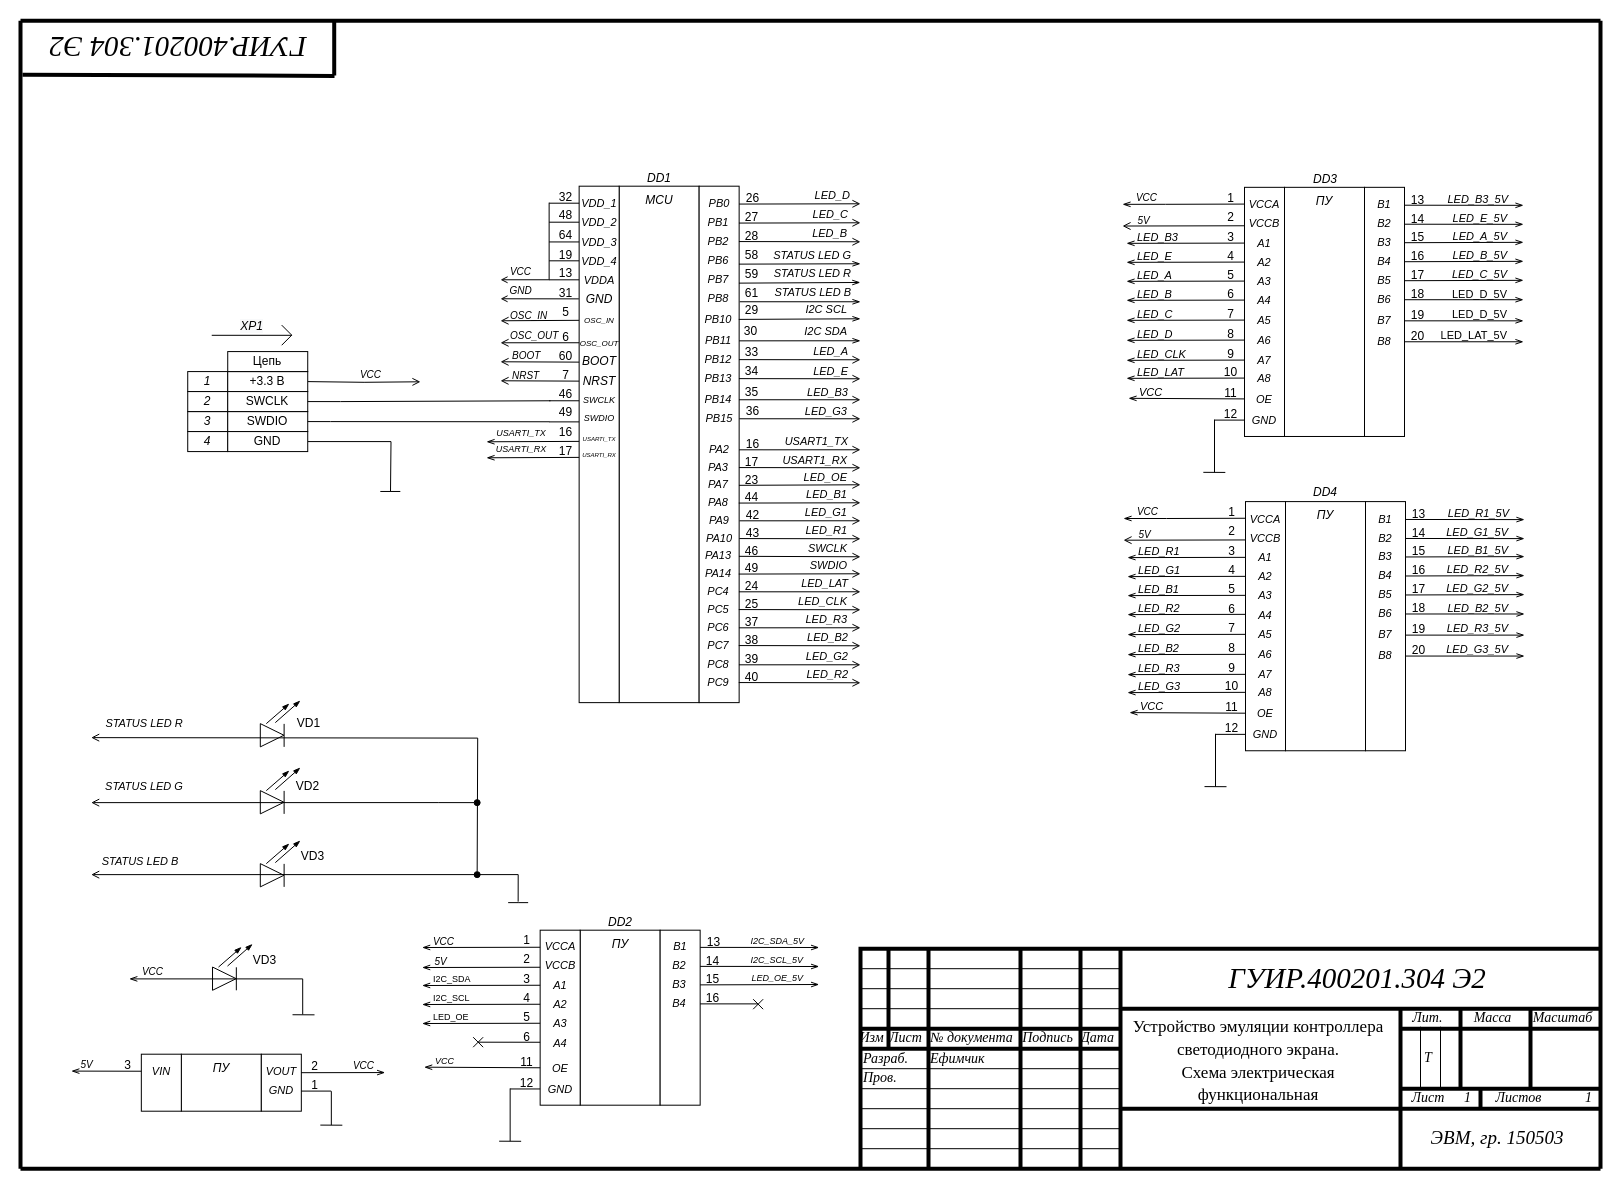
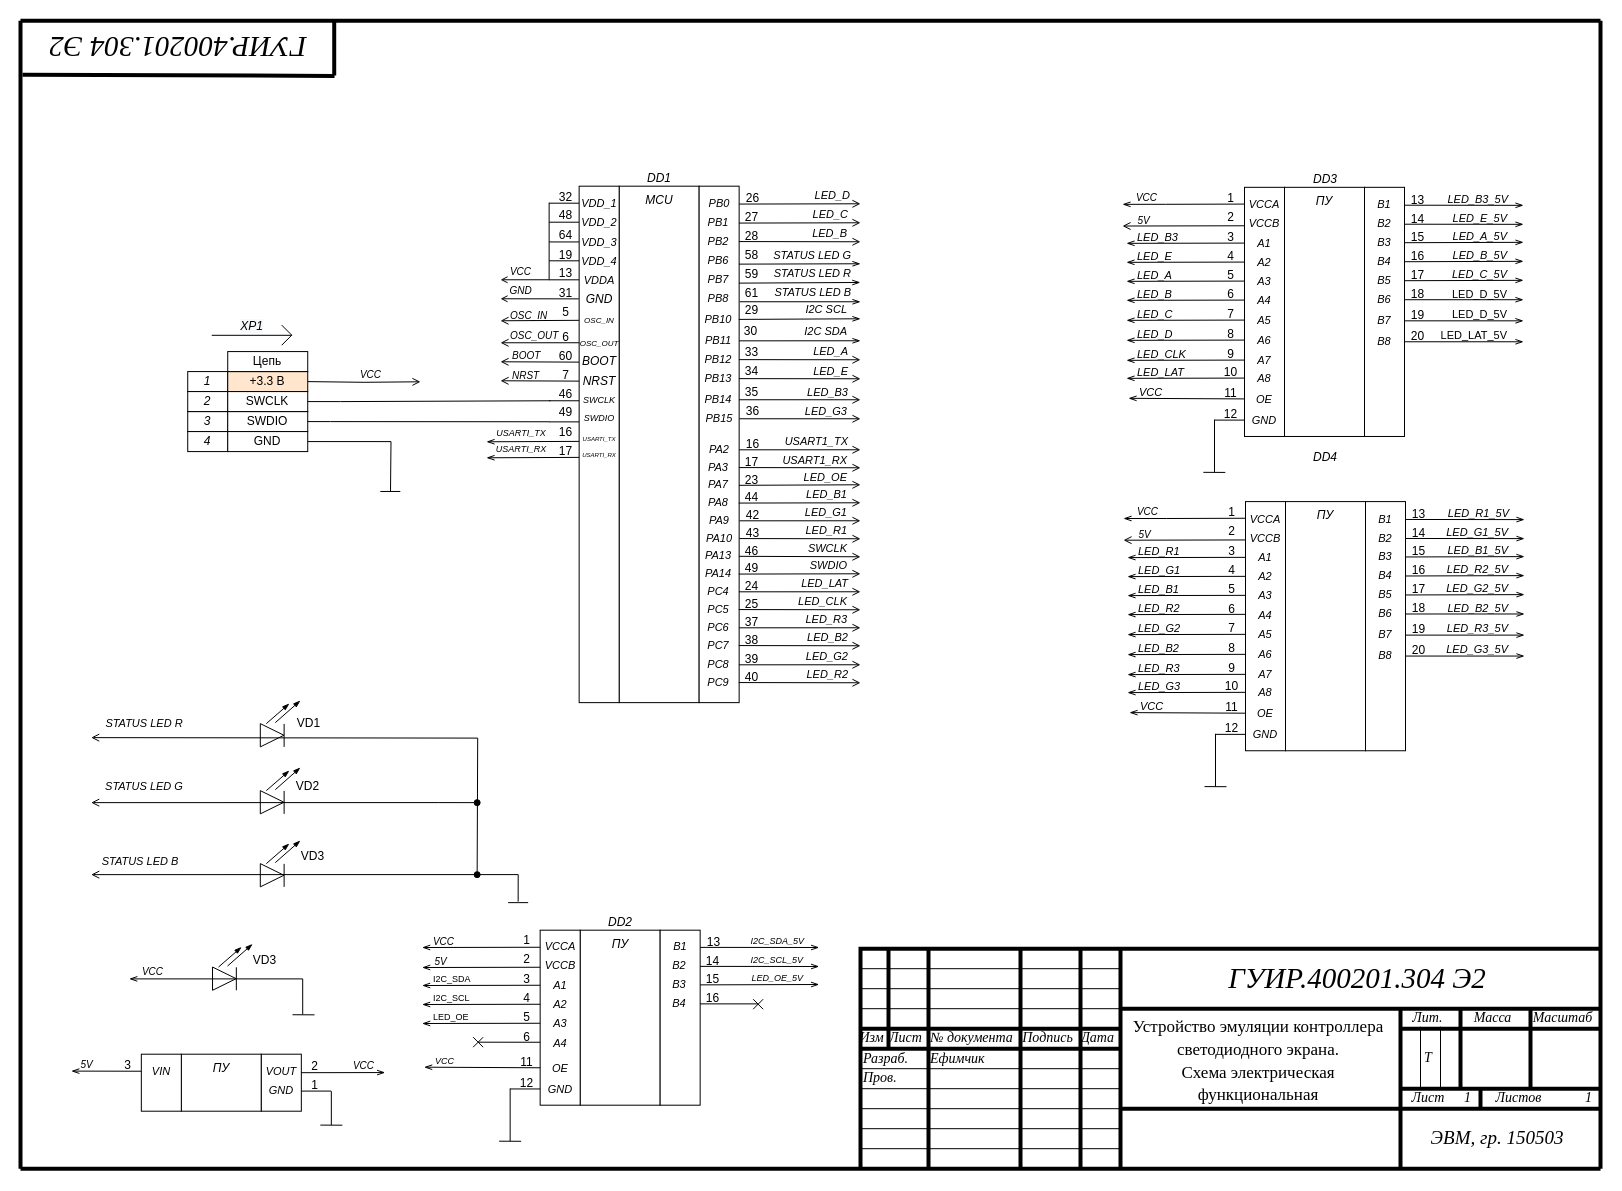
node "+3.3 В": fillcolor #ffffff -> #ffe6cc
node "DD4": moved (1325, 493) -> (1325, 458)
